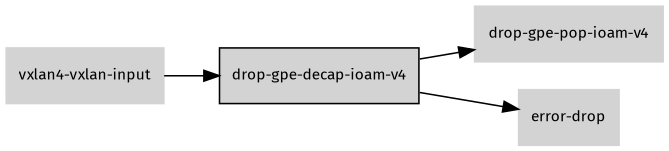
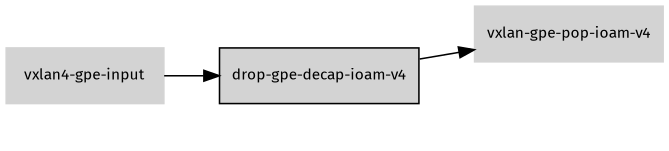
node "drop-gpe-pop-ioam-v4": label "drop-gpe-pop-ioam-v4" -> "vxlan-gpe-pop-ioam-v4"
node "vxlan4-vxlan-input": label "vxlan4-vxlan-input" -> "vxlan4-gpe-input"
node "error-drop": removed
